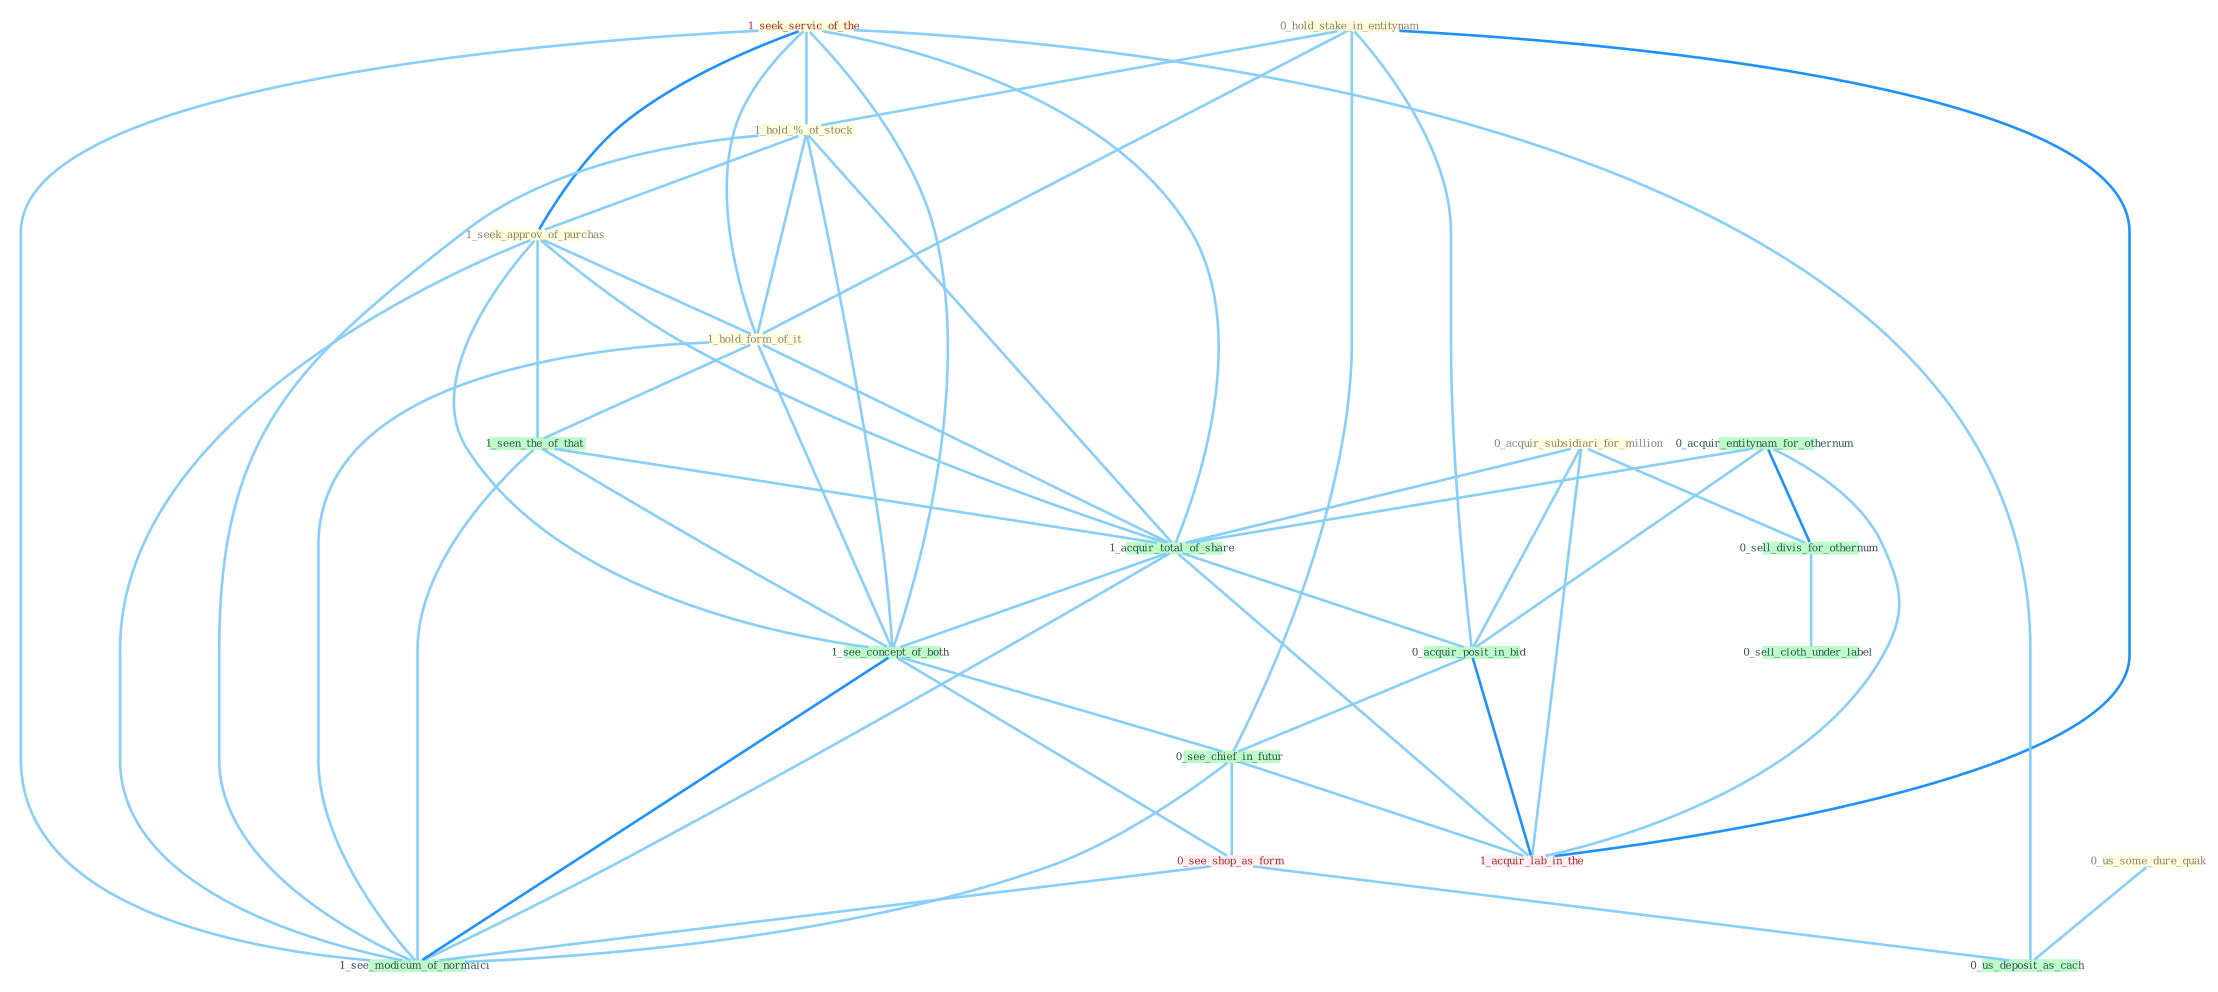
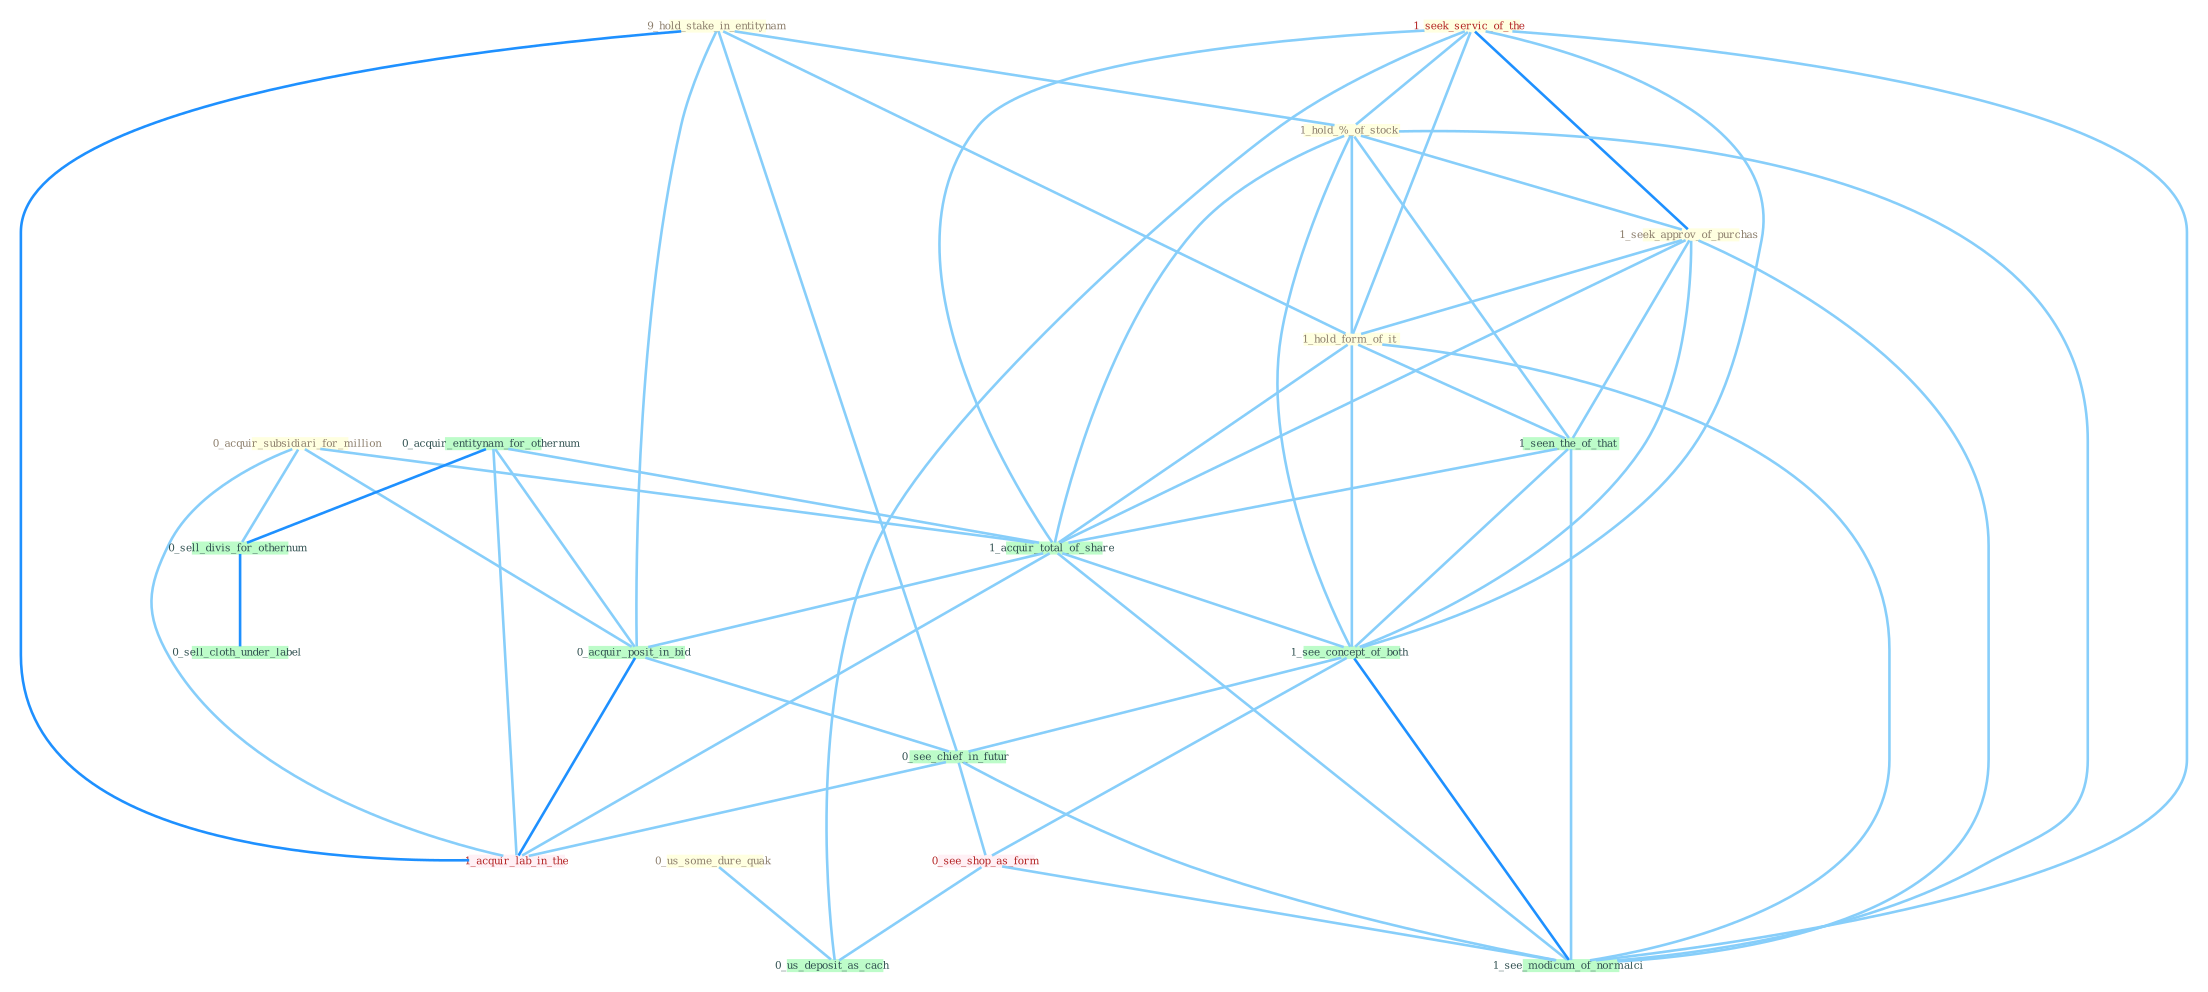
node "0_hold_stake_in_entitynam": label "0_hold_stake_in_entitynam" -> "9_hold_stake_in_entitynam"
edge "1_hold_%_of_stock" -- "1_seen_the_of_that": added
edge "0_sell_divis_for_othernum" -- "0_sell_cloth_under_label": color #87cefa -> #1e90ff
